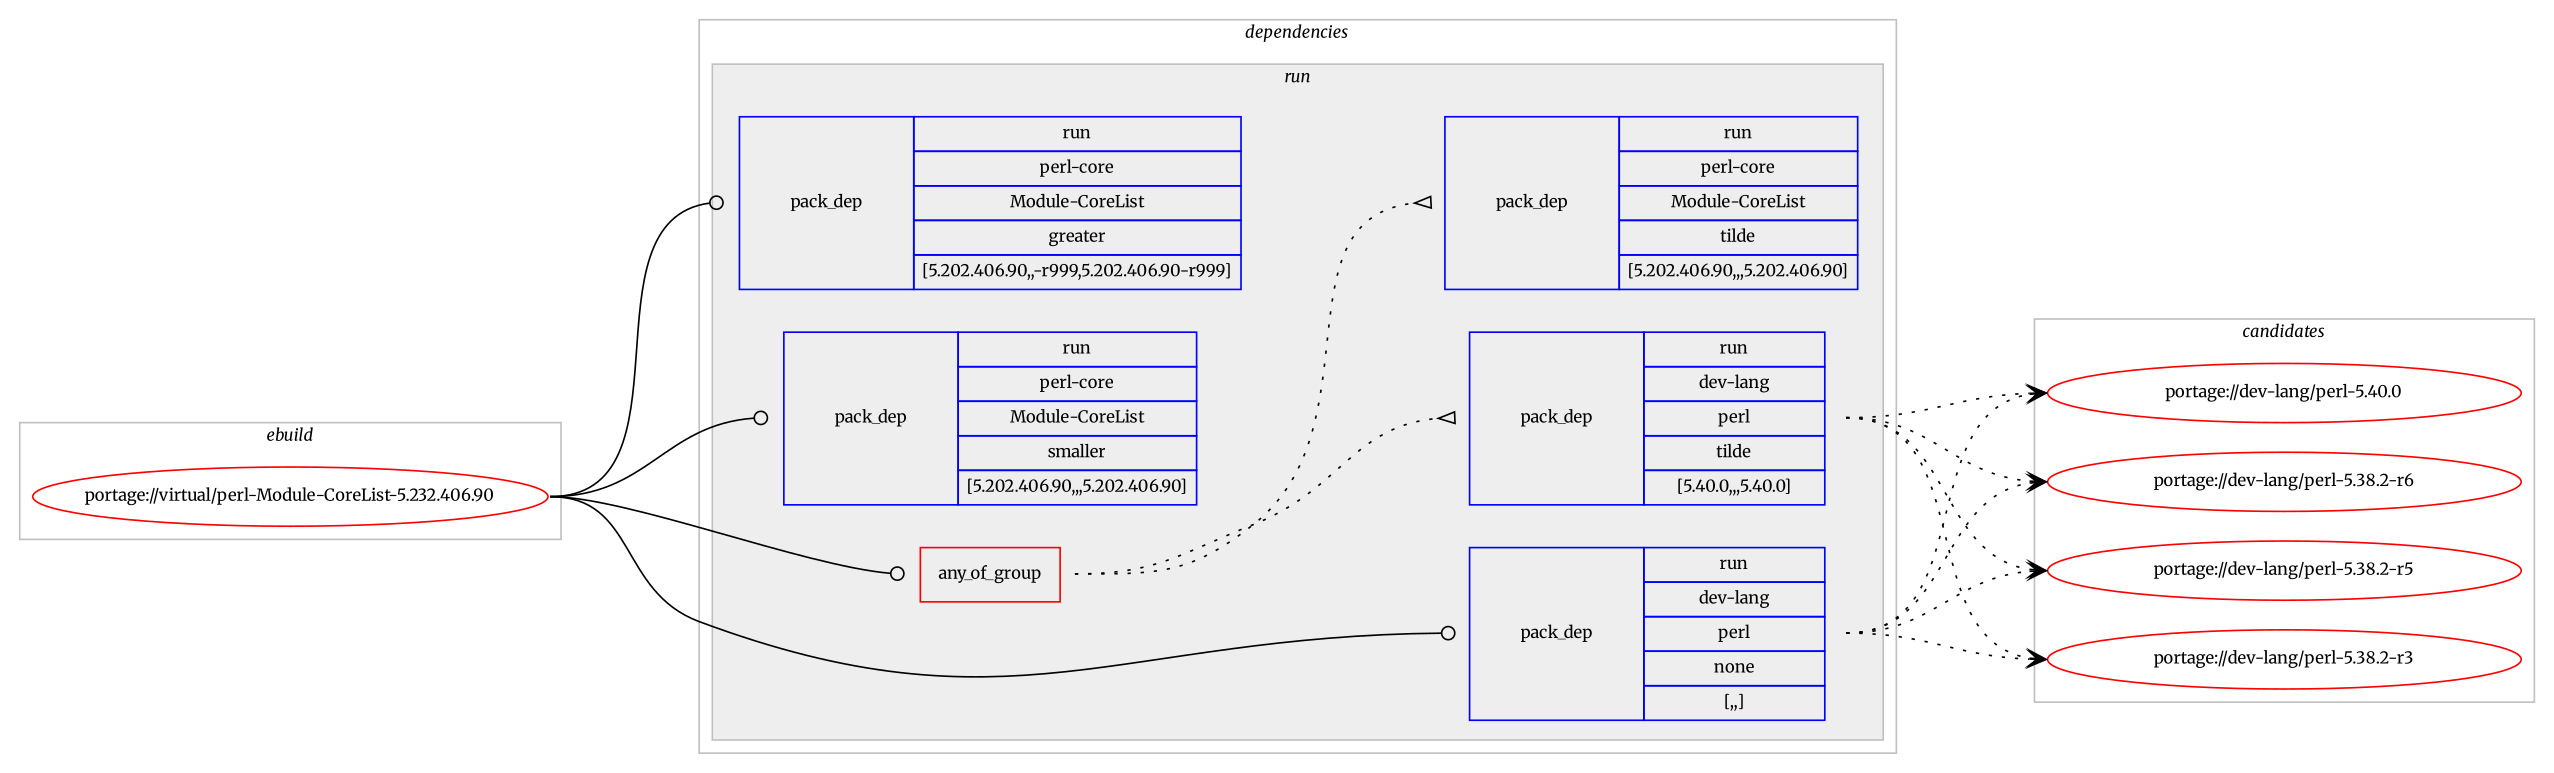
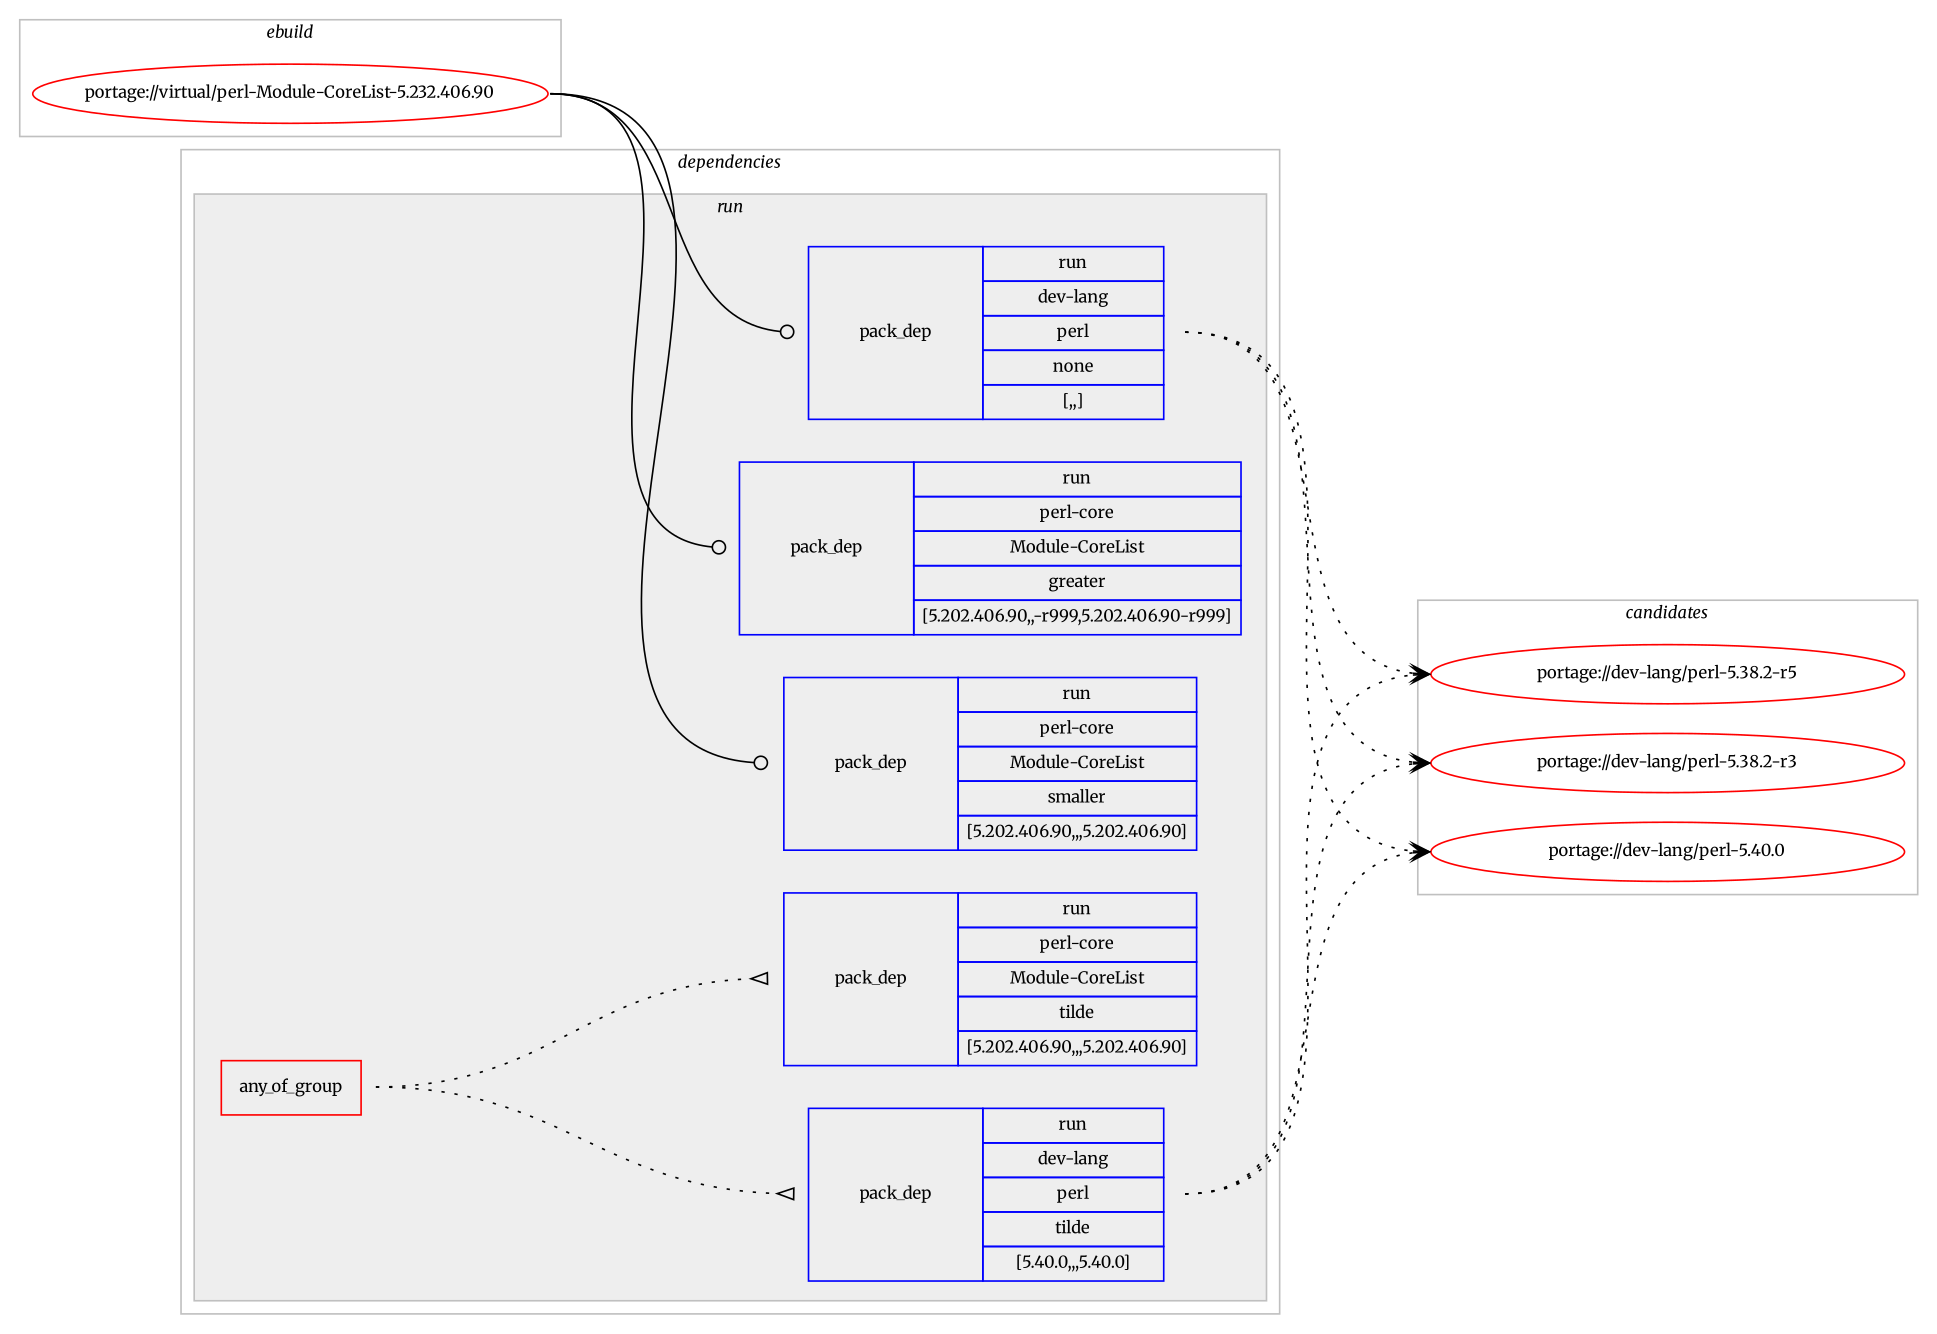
node "portage://dev-lang/perl-5.38.2-r6": removed
edge "portage://virtual/perl-Module-CoreList-5.232.406.90" -> "any_of_group": removed
